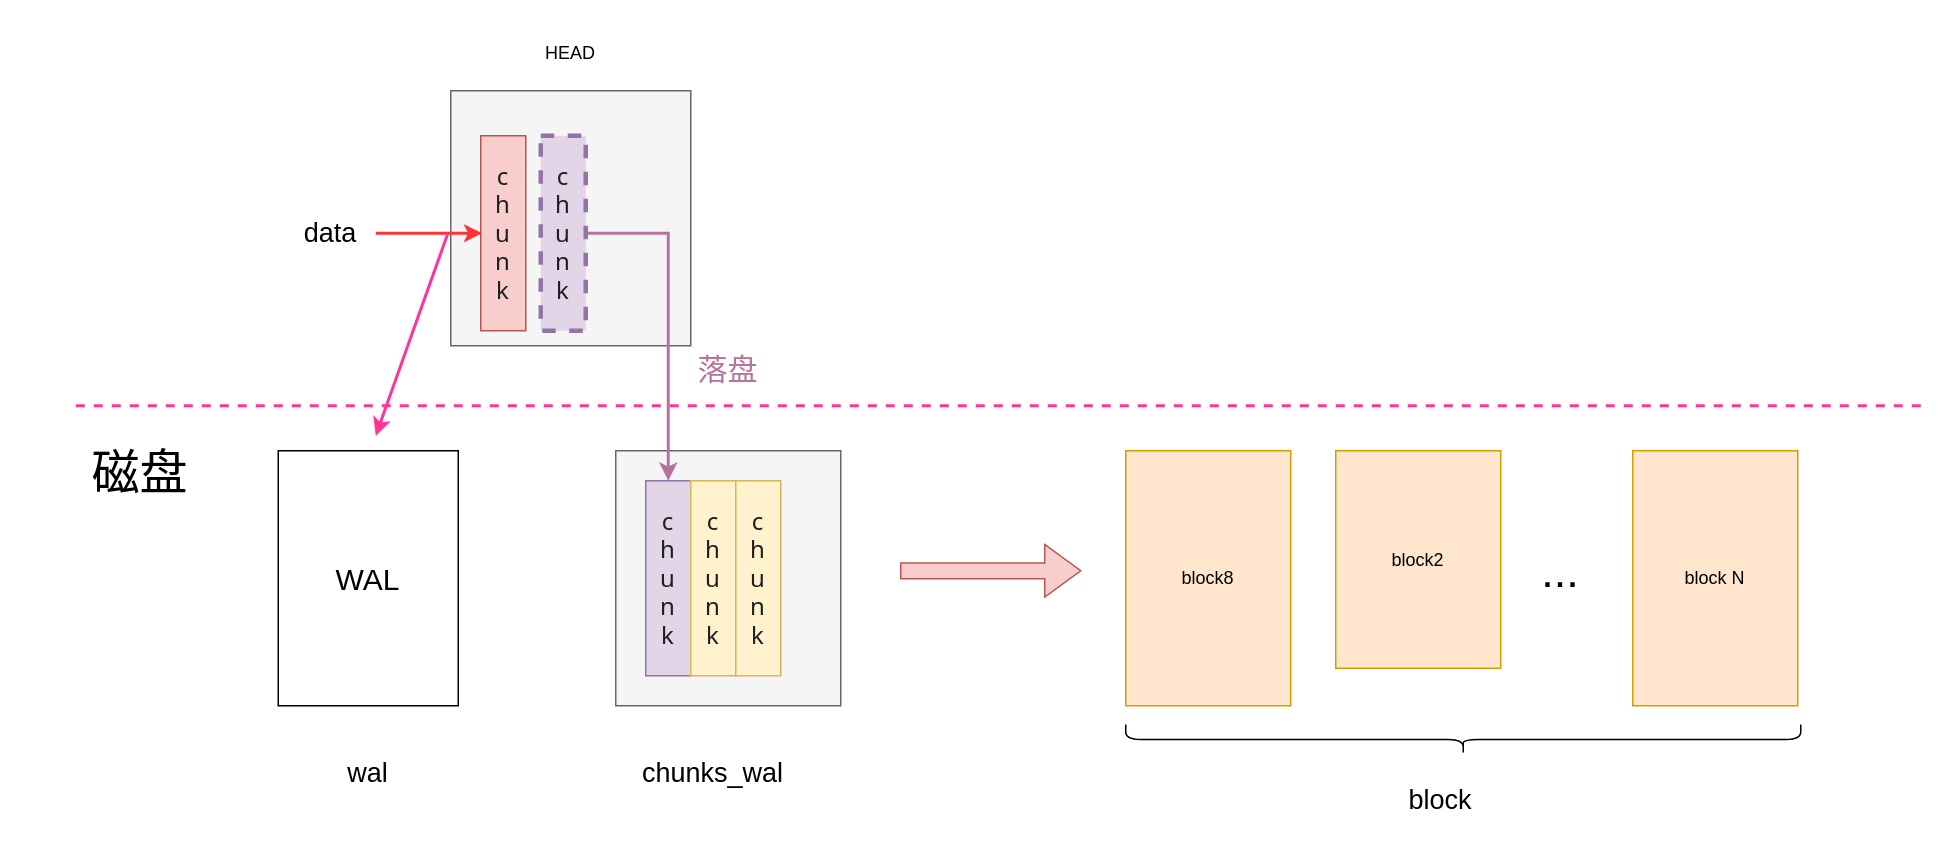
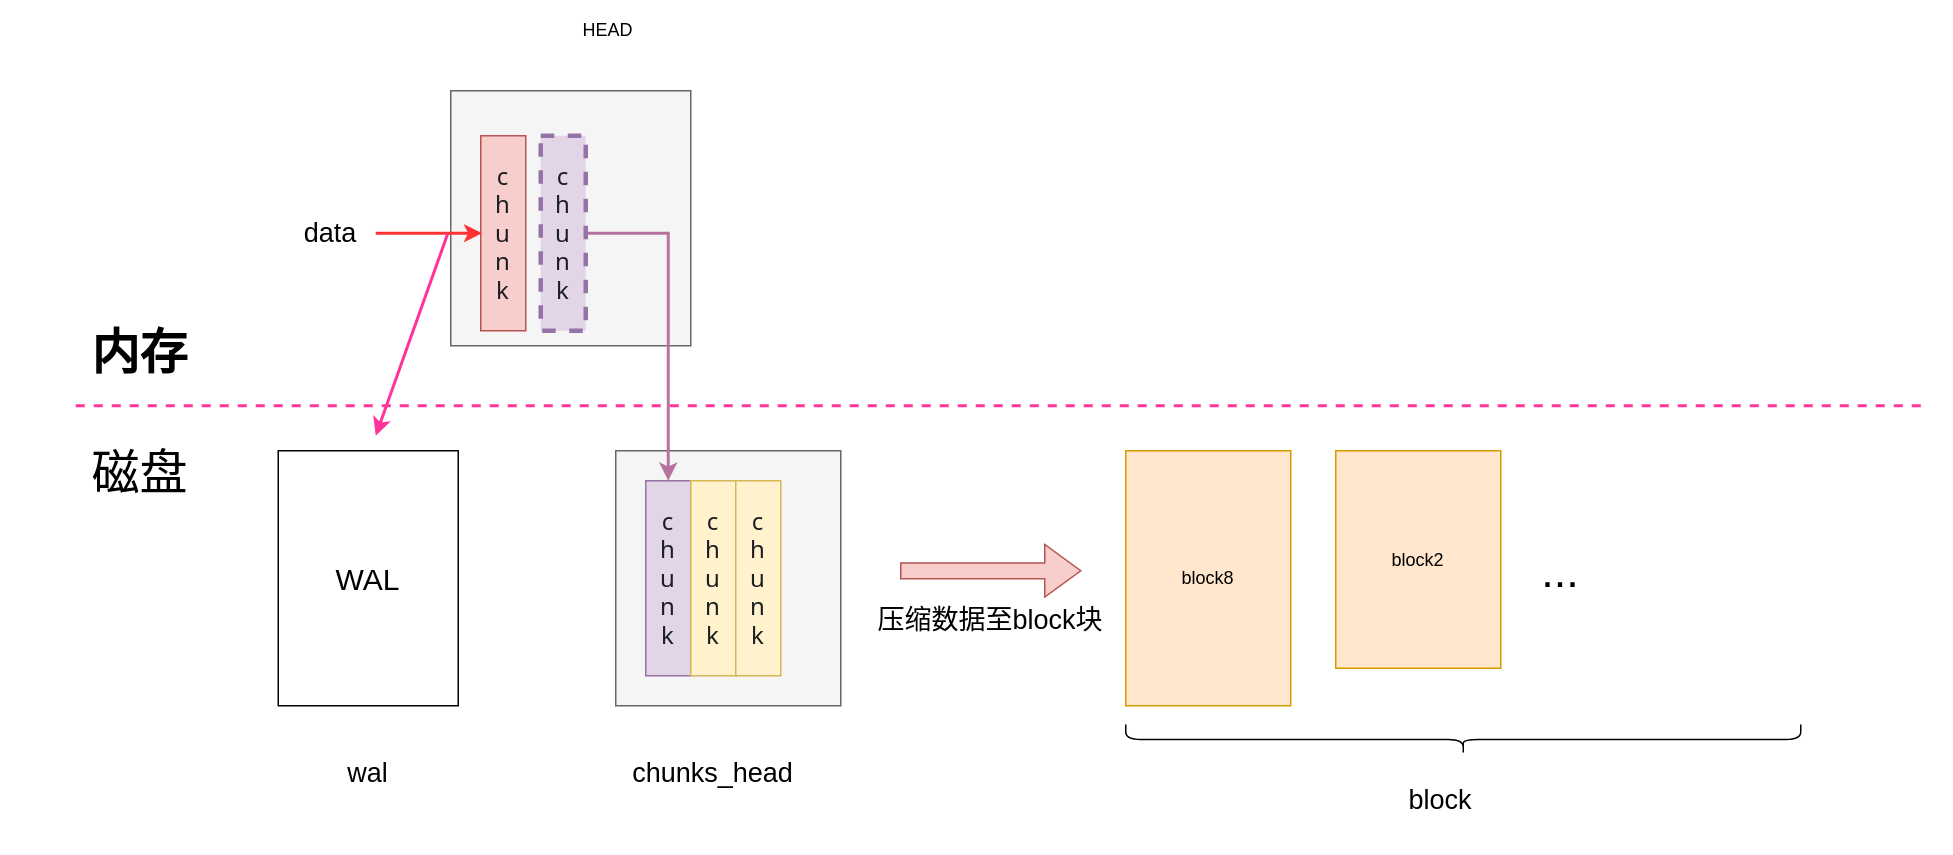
node "HEAD": moved (571, 53) -> (608, 31)
node "内存": added
node "落盘": removed
node "block N": removed
node "压缩数据至block块": added
node "chunks_wal": label "chunks_wal" -> "chunks_head"
